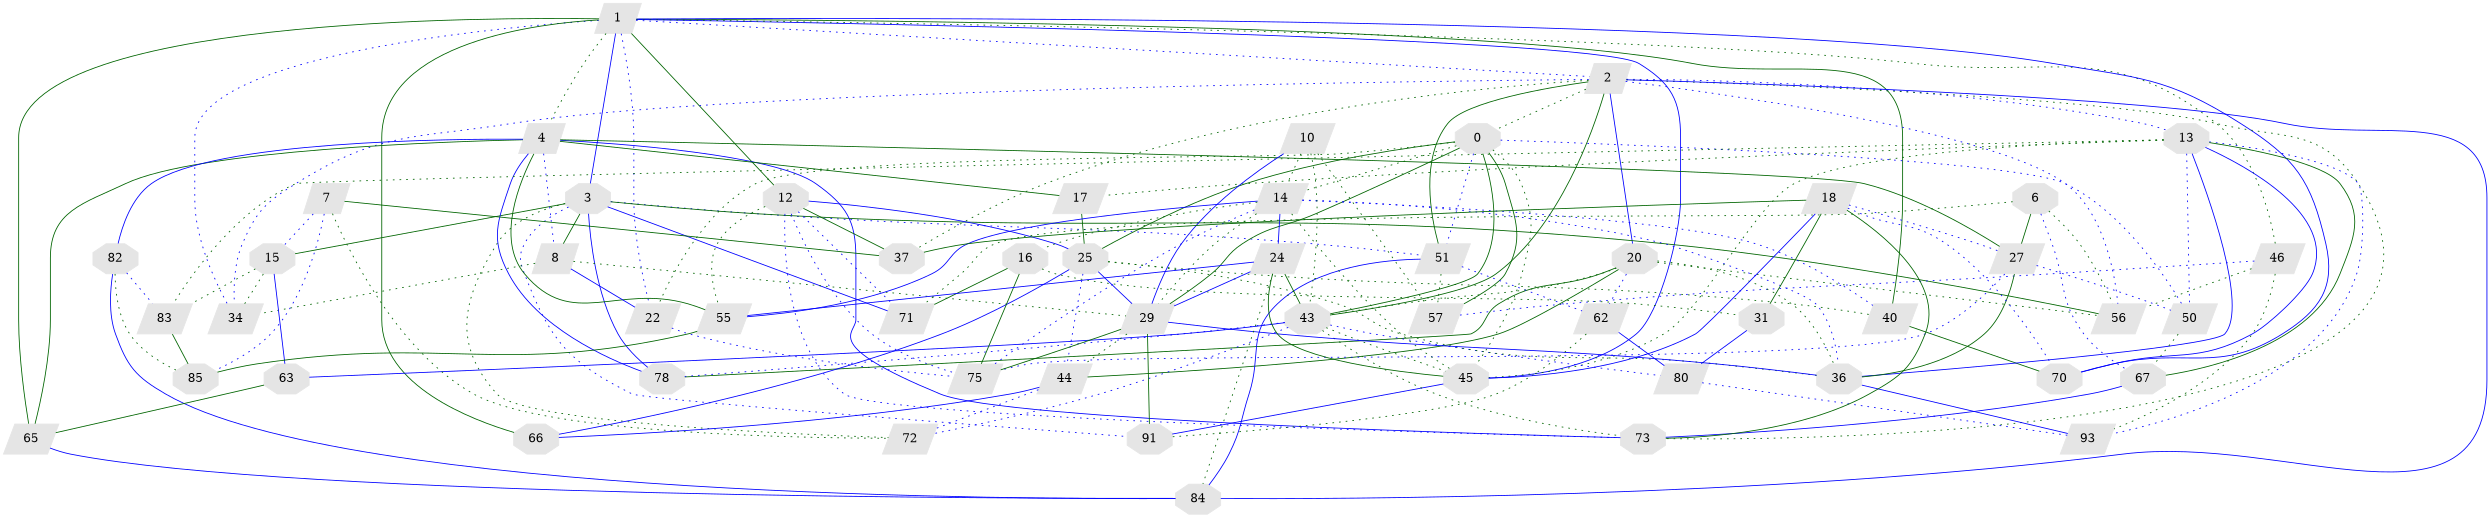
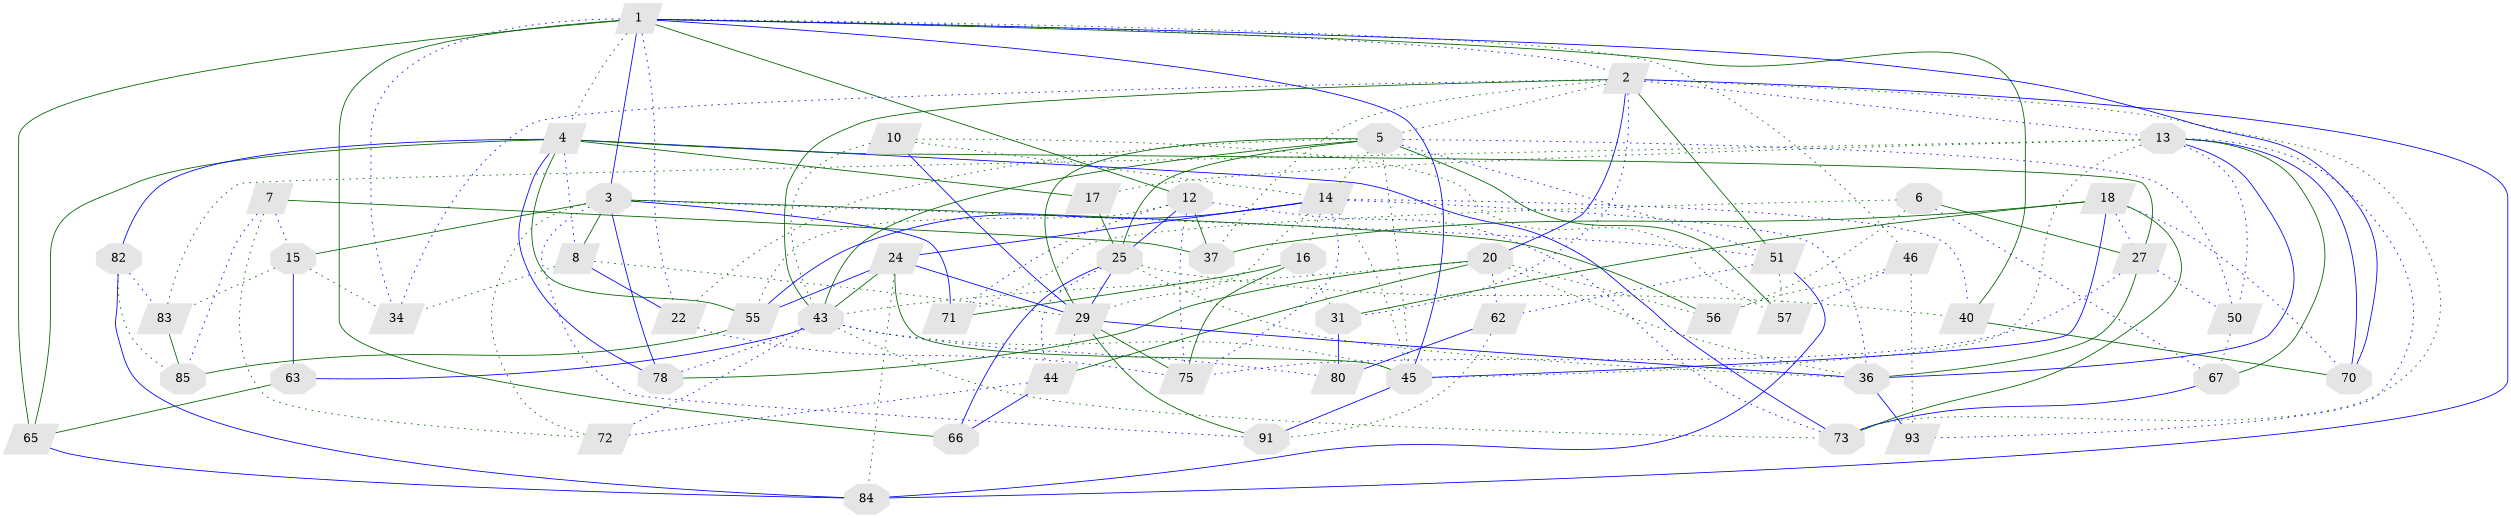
edge "2" -- "56": now "2" -- "31"
node "0": label "0" -> "5"
edge "80" -- "93": removed
